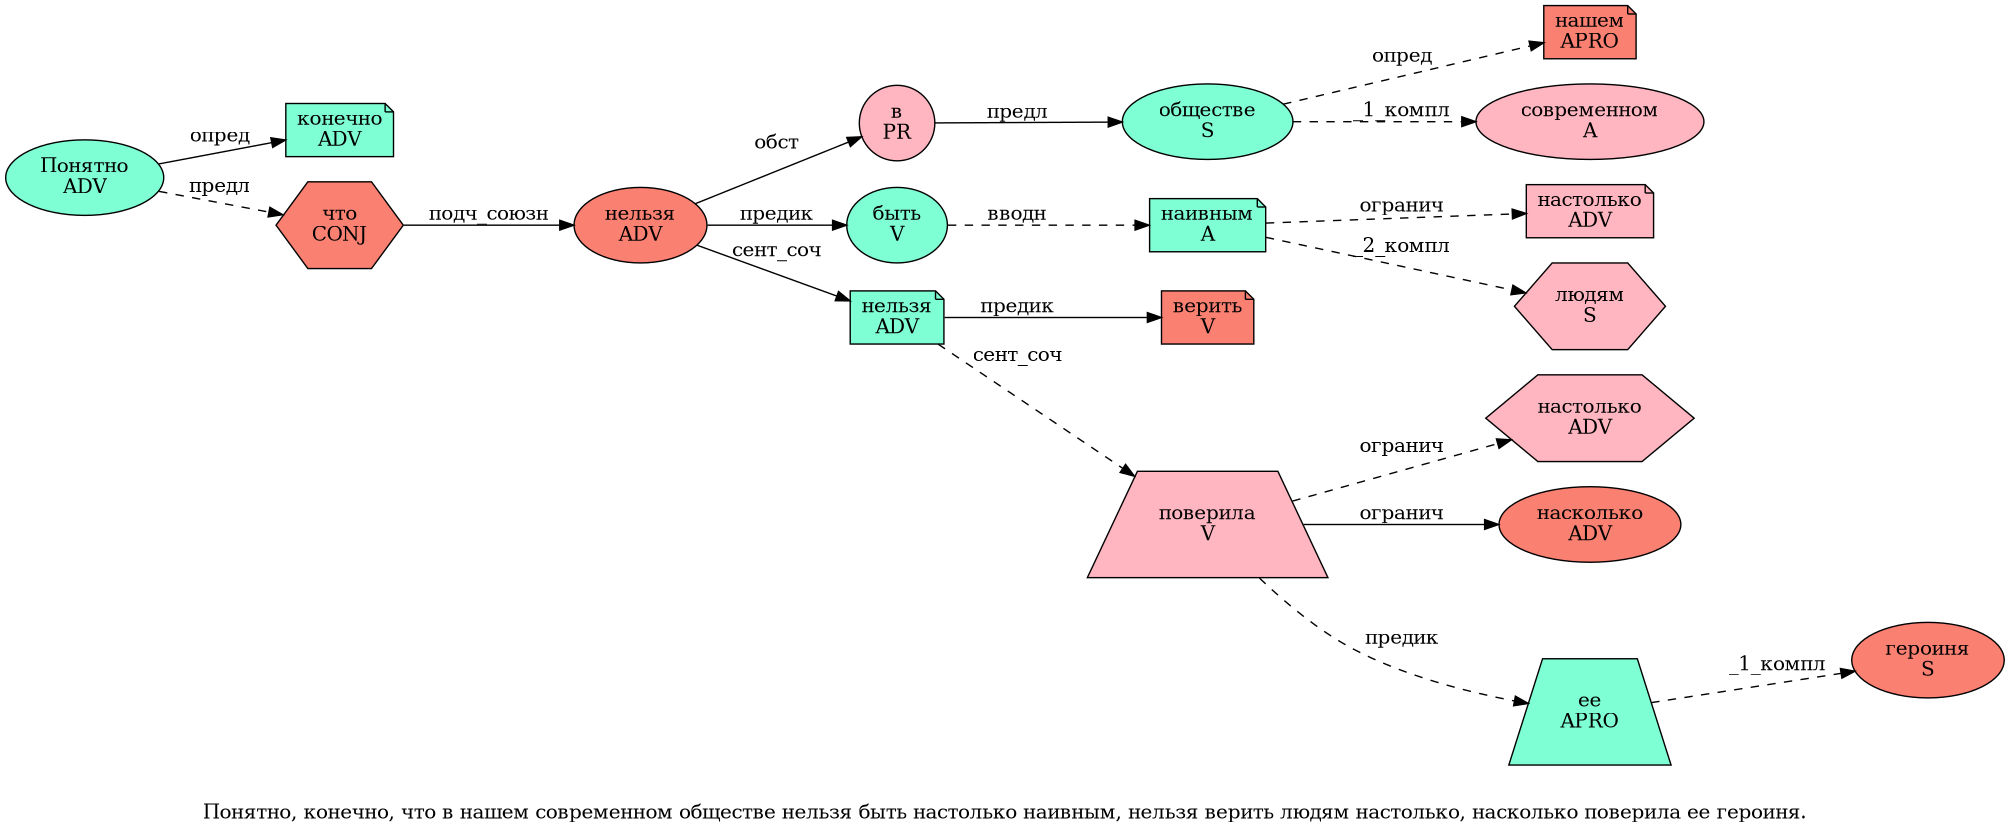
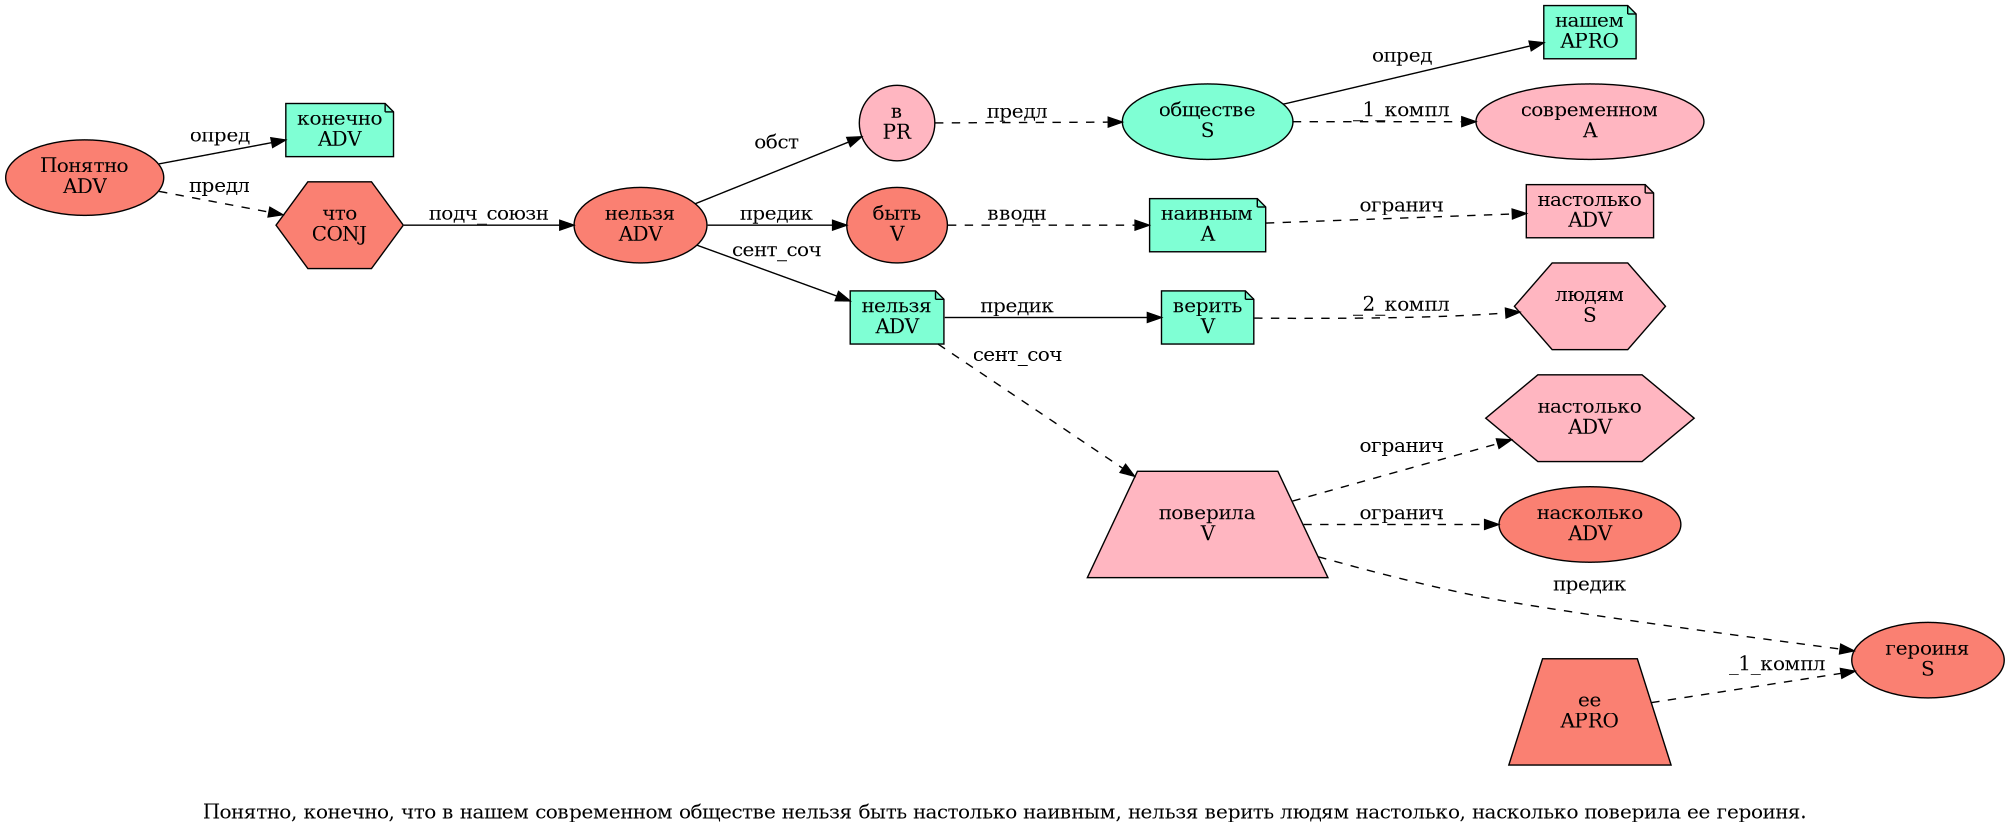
node "нашем APRO": fillcolor salmon -> aquamarine
edge "обществе S" -> "нашем APRO": style dashed -> solid
edge "в PR" -> "обществе S": style solid -> dashed
node "Понятно ADV": fillcolor aquamarine -> salmon
node "быть V": fillcolor aquamarine -> salmon
edge "наивным A" -> "людям S": now "верить V" -> "людям S"
node "верить V": fillcolor salmon -> aquamarine
edge "поверила V" -> "насколько ADV": style solid -> dashed
edge "поверила V" -> "ее APRO": now "поверила V" -> "героиня S"
node "ее APRO": fillcolor aquamarine -> salmon
